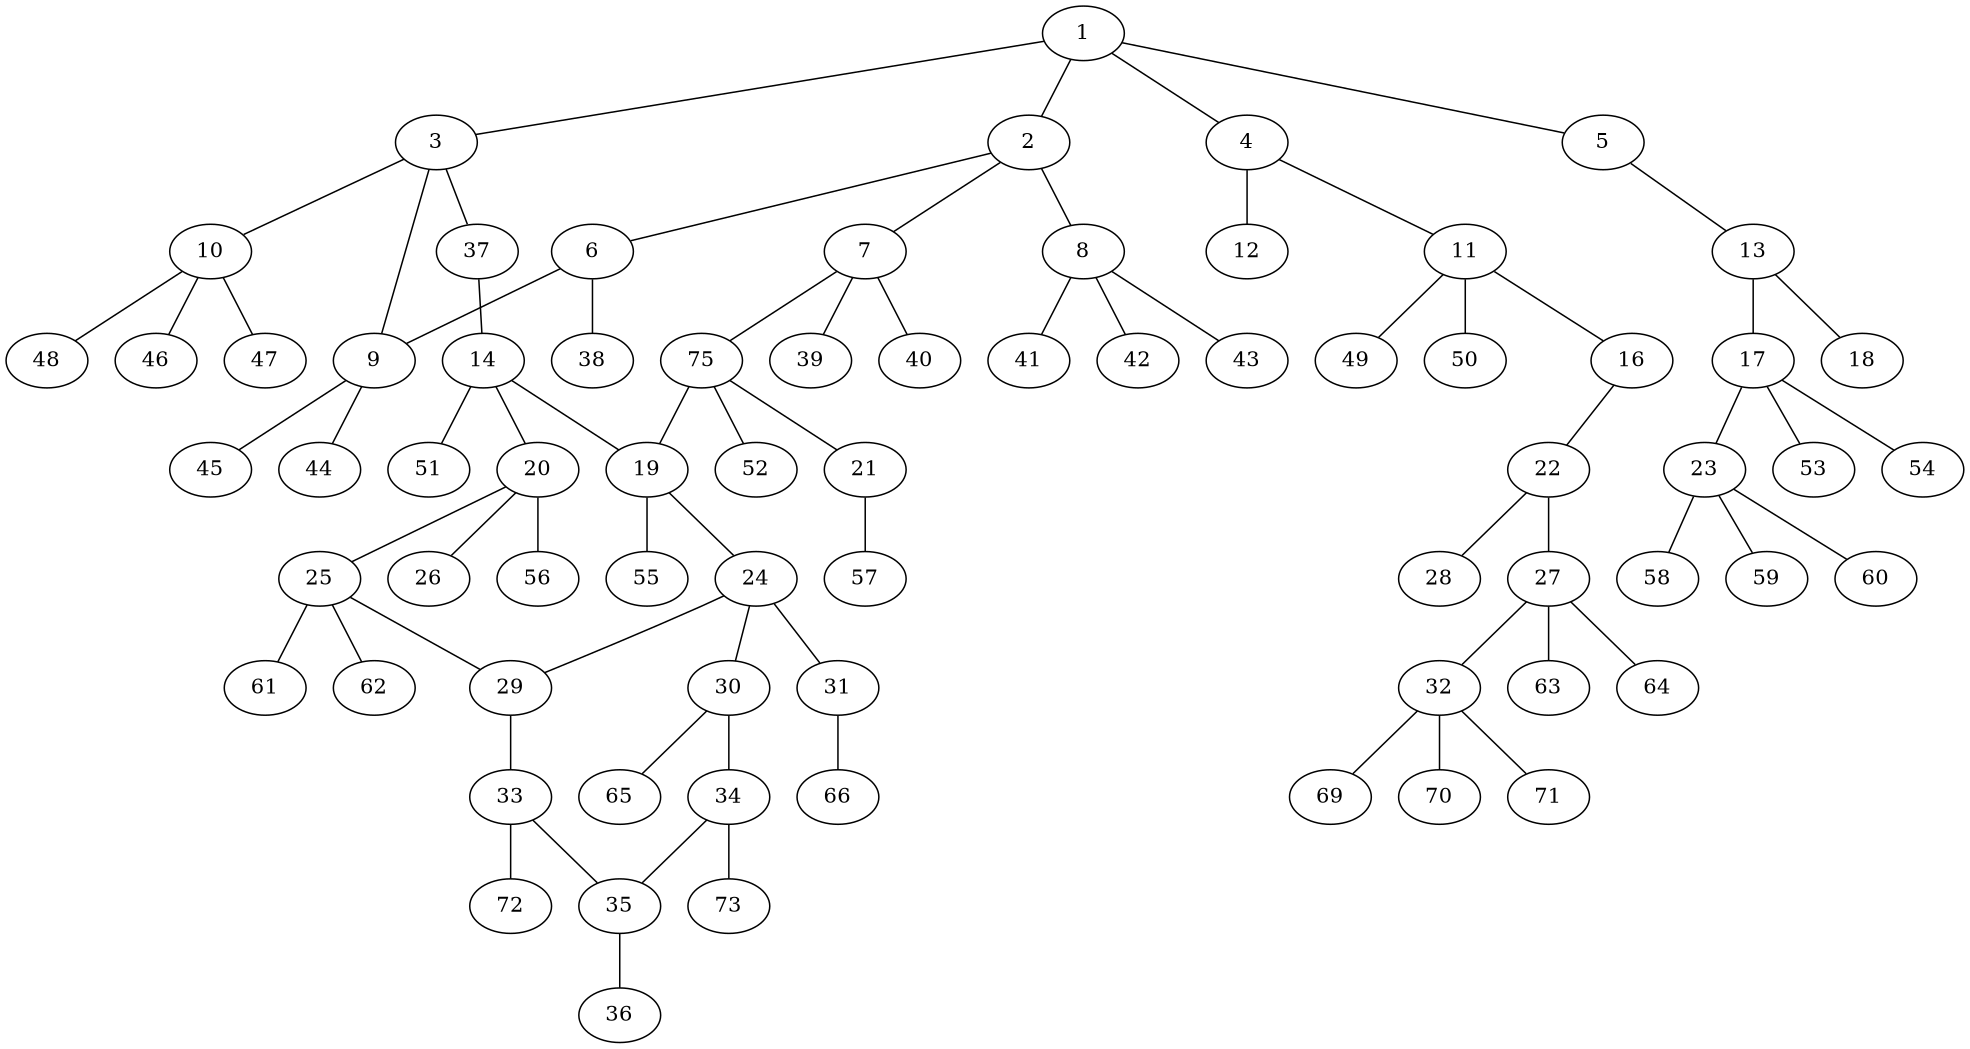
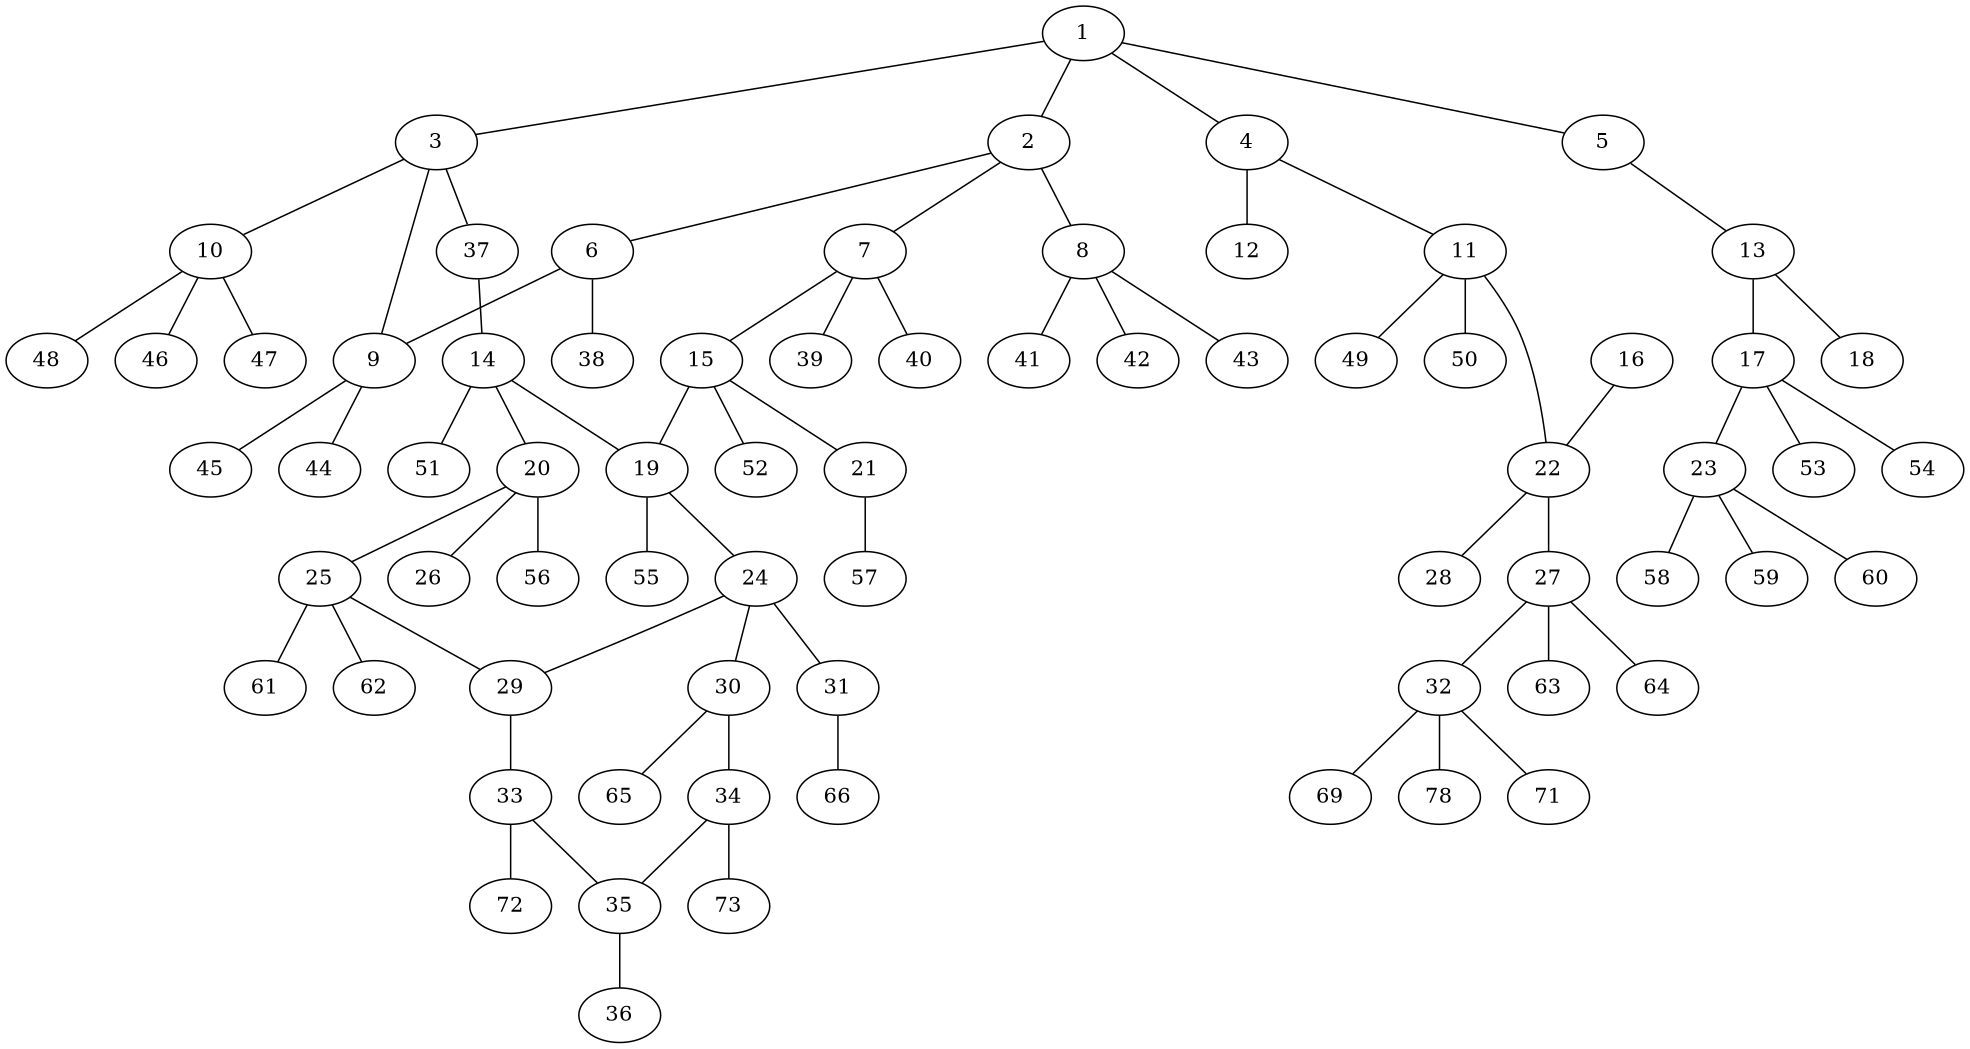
edge "11" -- "16": now "11" -- "22"
node "75": label "75" -> "15"
node "70": label "70" -> "78"
